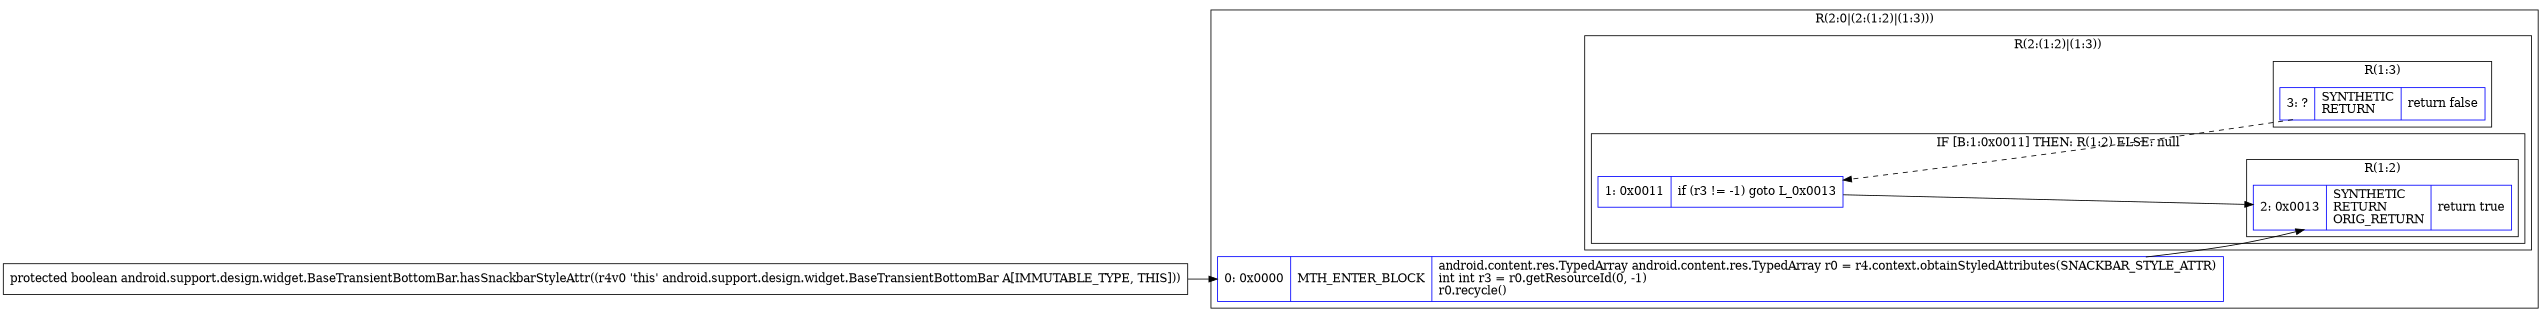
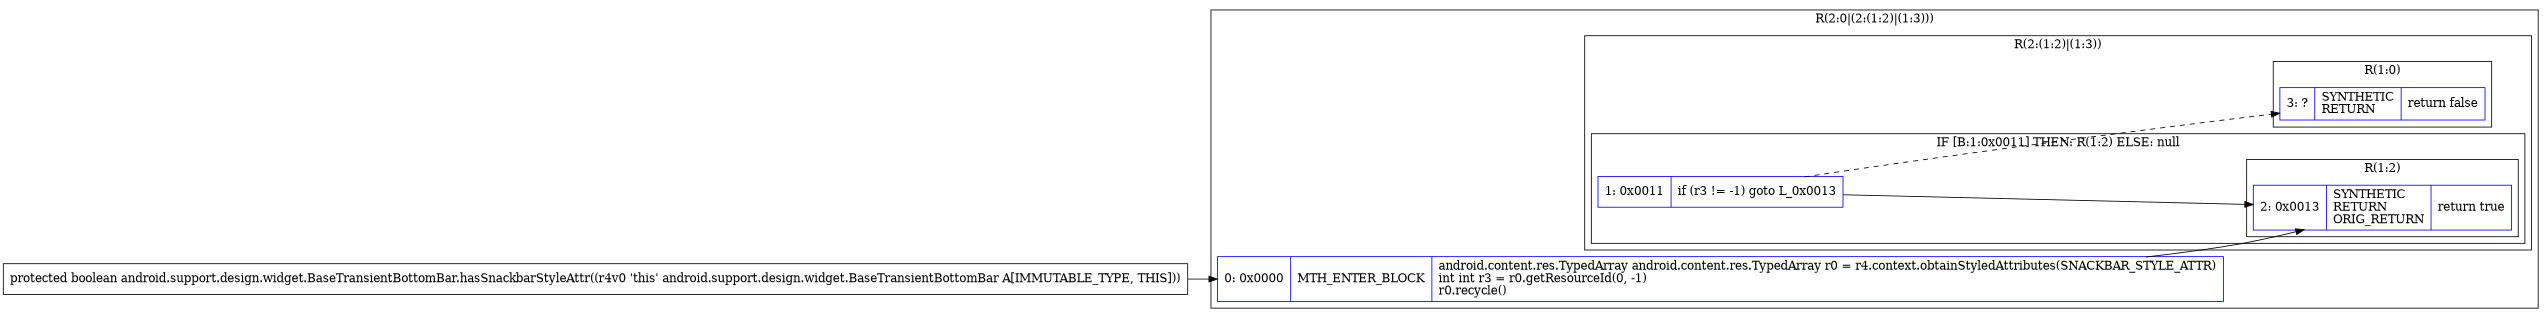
cluster "R(1:3)": label "R(1:3)" -> "R(1:0)"
edge "3: ?" -> "1: 0x0011": reversed
